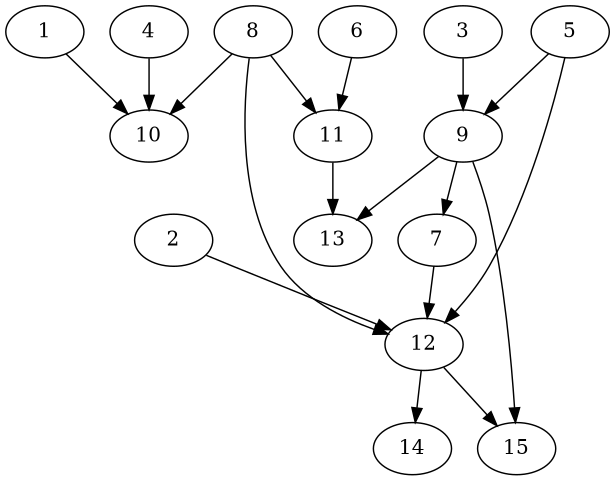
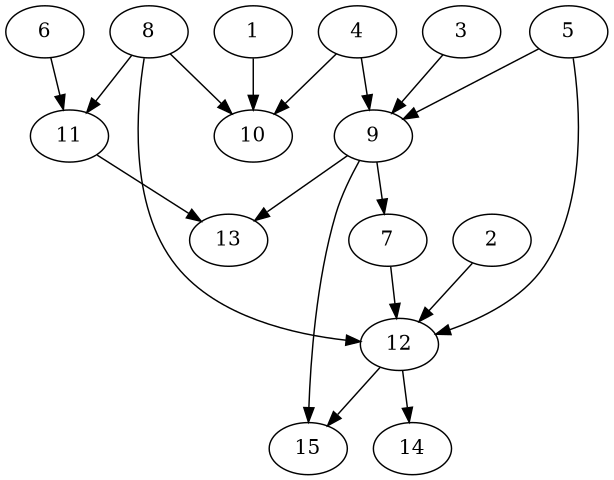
edge "4" -> "9": added
